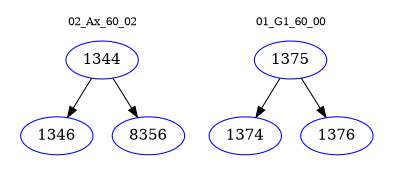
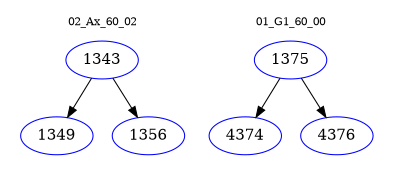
node "1344": label "1344" -> "1343"
node "1346": label "1346" -> "1349"
node "8356": label "8356" -> "1356"
node "1374": label "1374" -> "4374"
node "1376": label "1376" -> "4376"
